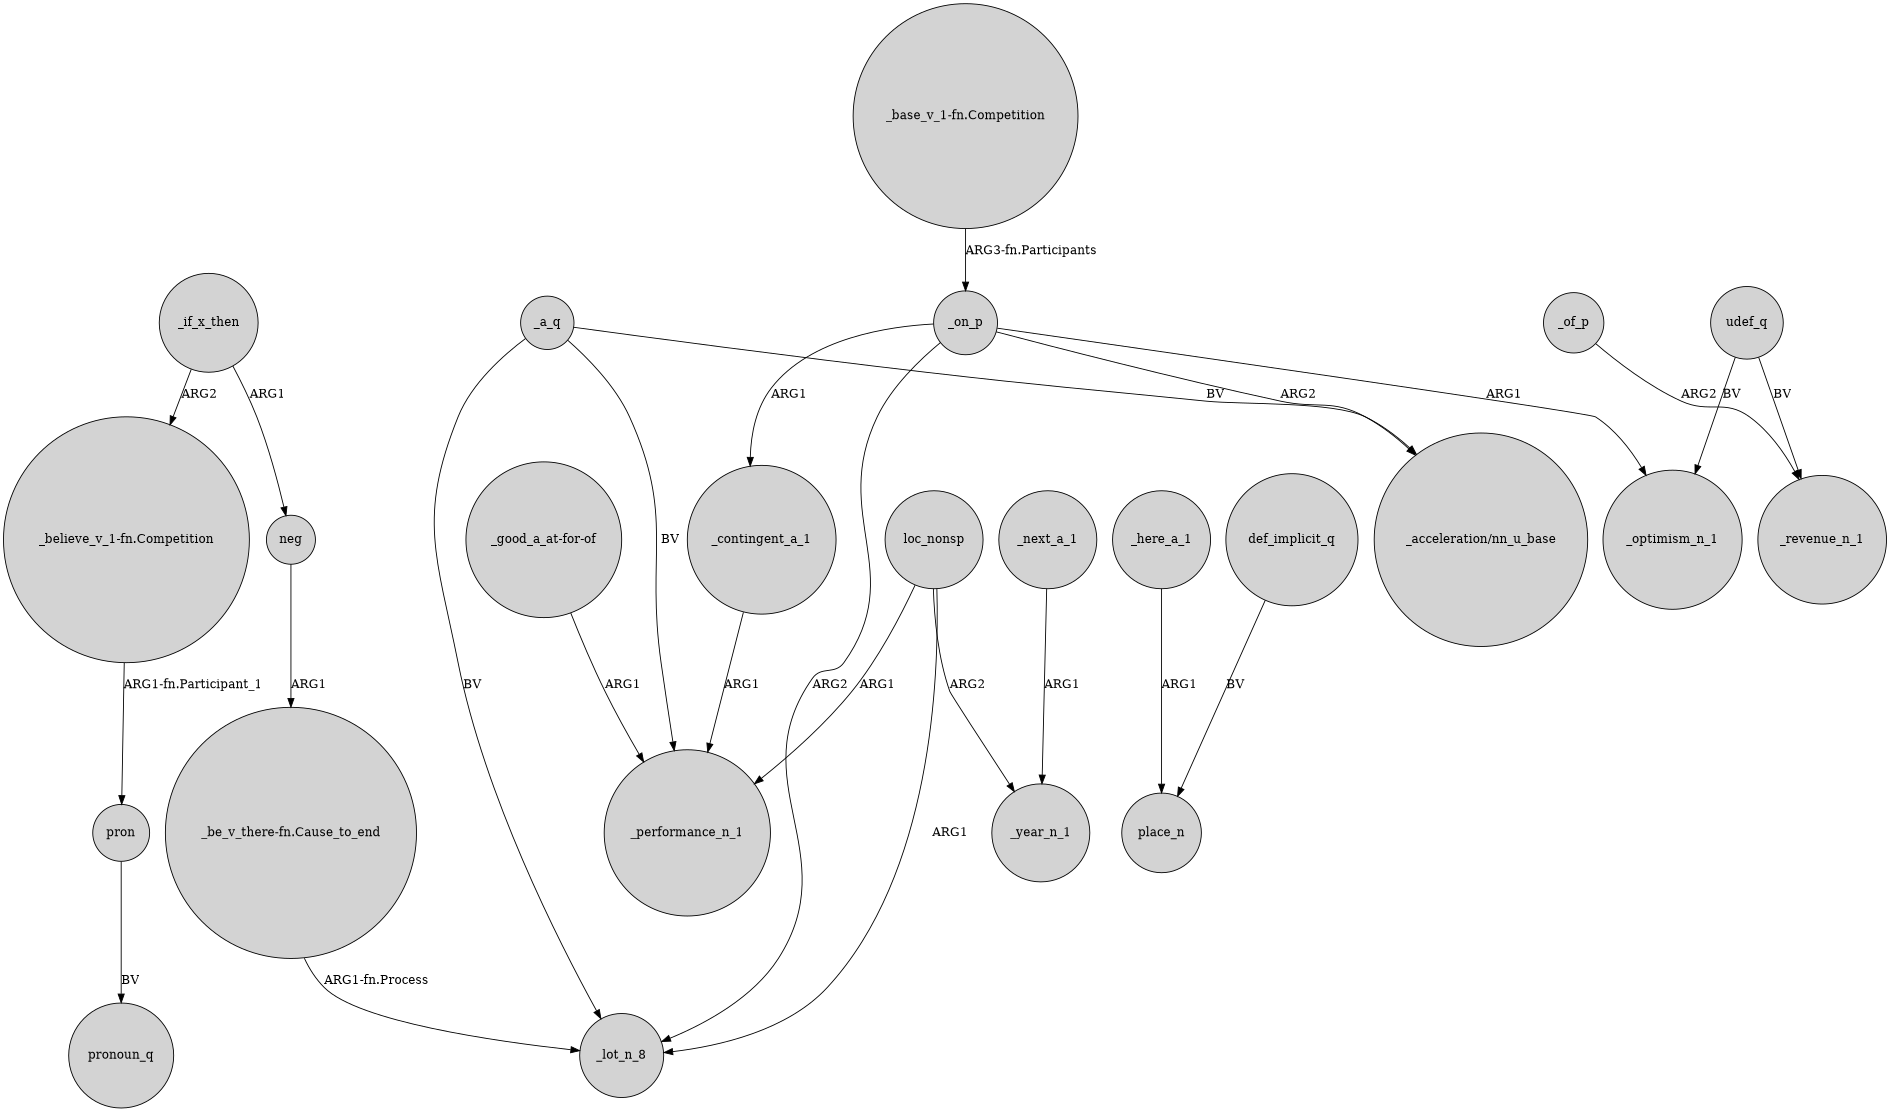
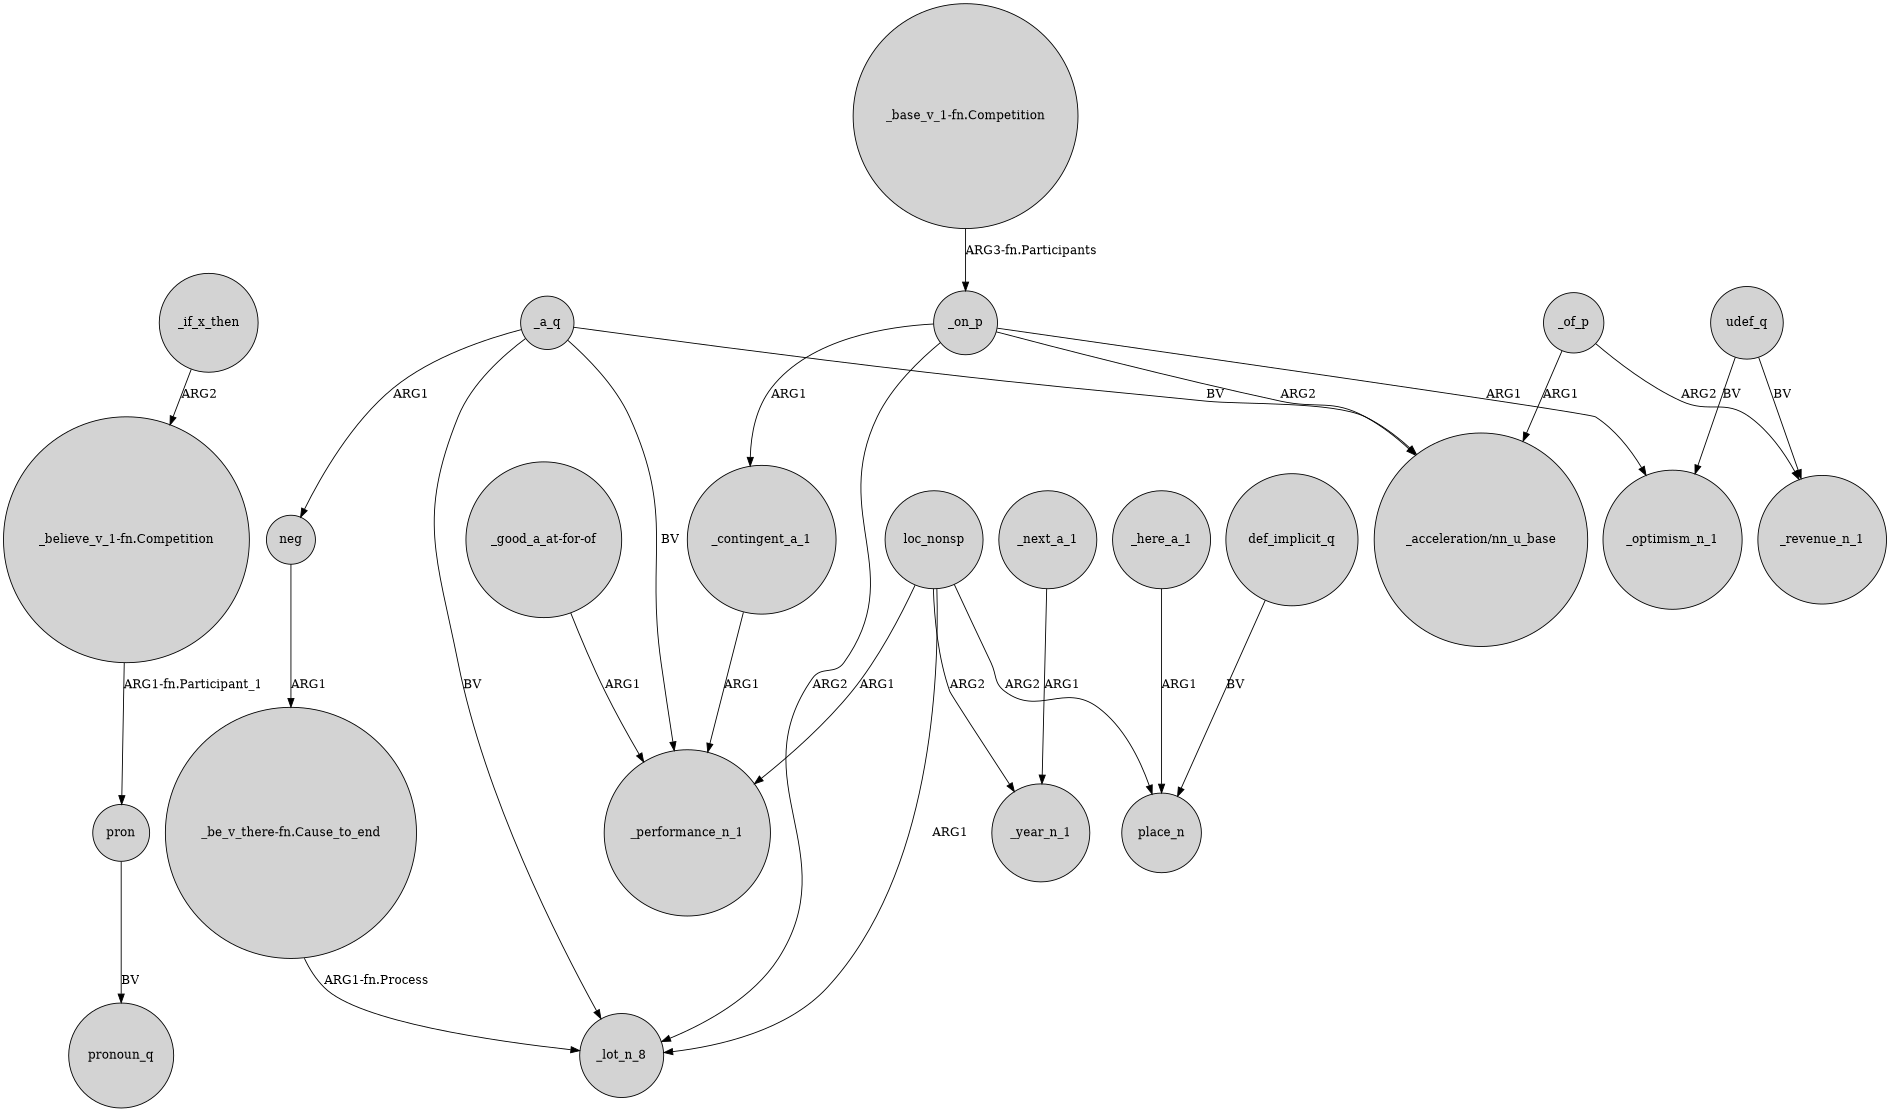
edge "_of_p" -> "_acceleration/nn_u_base": added, label "ARG1"
edge "_if_x_then" -> "neg": now "_a_q" -> "neg"
edge "loc_nonsp" -> "place_n": added, label "ARG2"
